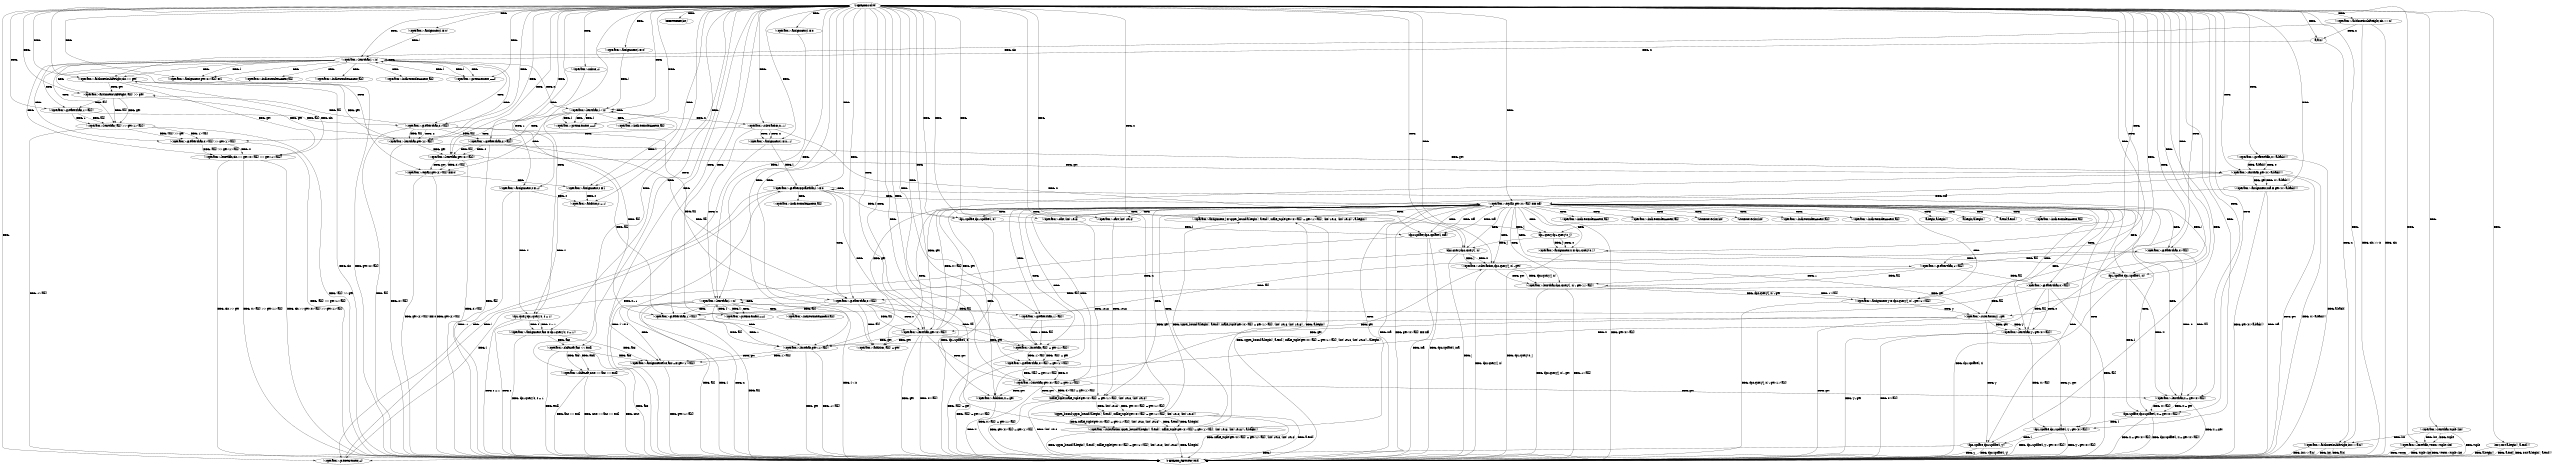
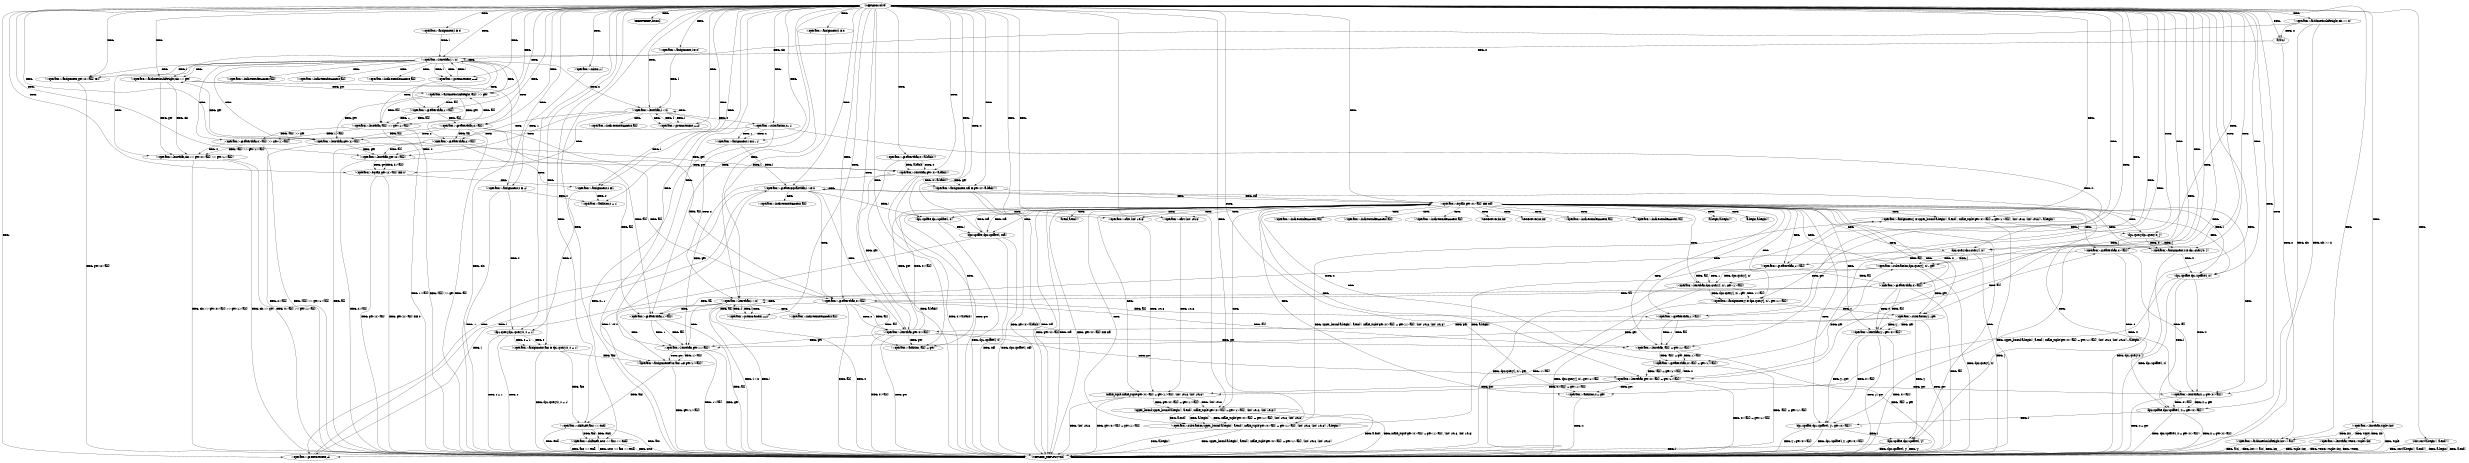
edge "(METHOD,solve)" -> "(<operator>.lessThan,vector<tuple<int)": removed, label "DDG:"
node "(IDENTIFIER,int,)": label "(IDENTIFIER,int,)" -> "(IDENTIFIER,bound,)"
edge "(<operator>.shiftLeft,ans << endl)" -> "(<operator>.assignmentPlus,ans += get<1>(a[i]))": reversed
